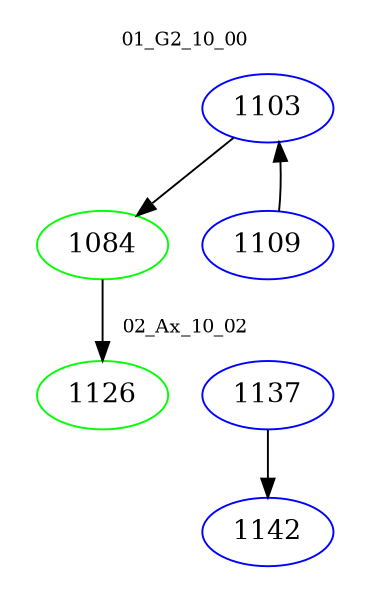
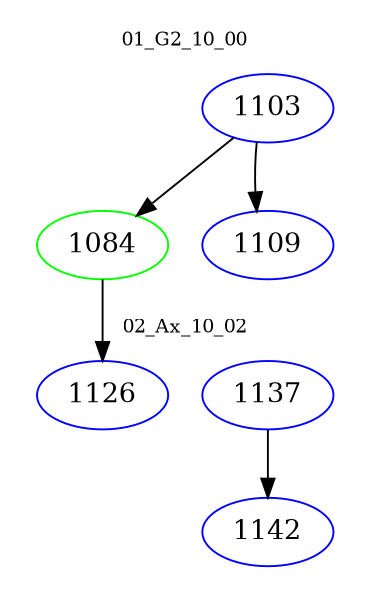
edge "1109" -> "1103": reversed
node "1126": color green -> blue
